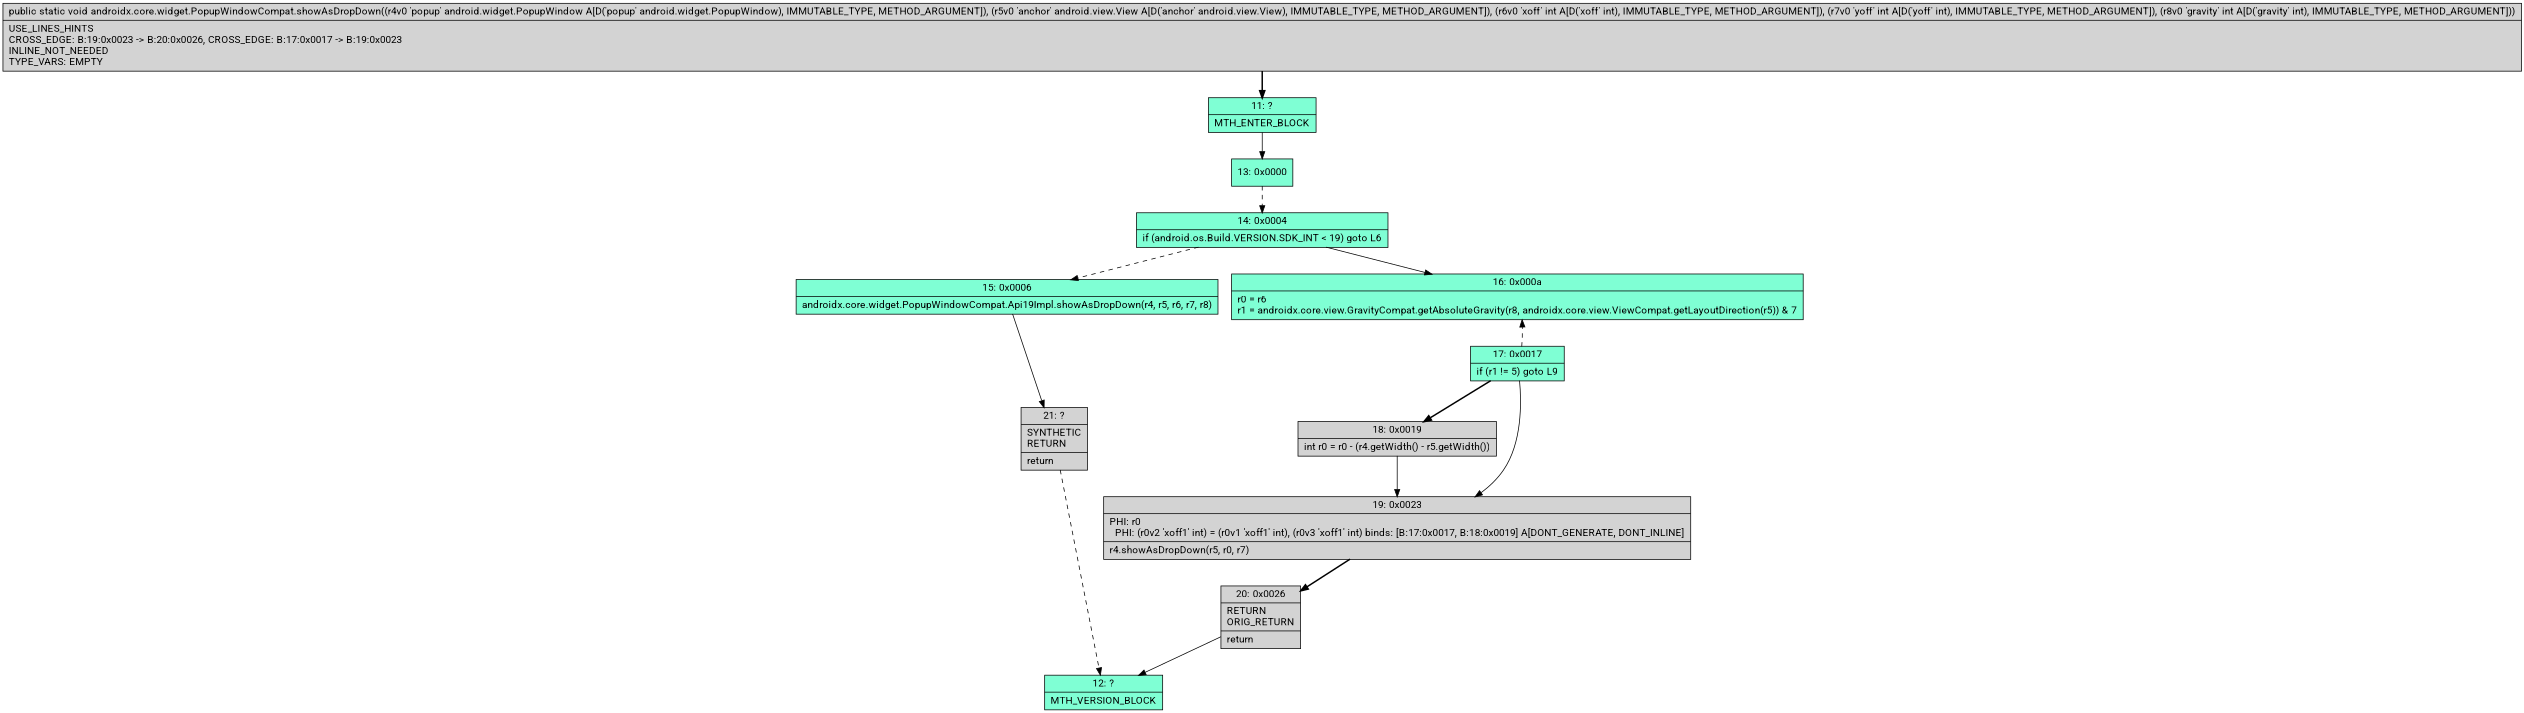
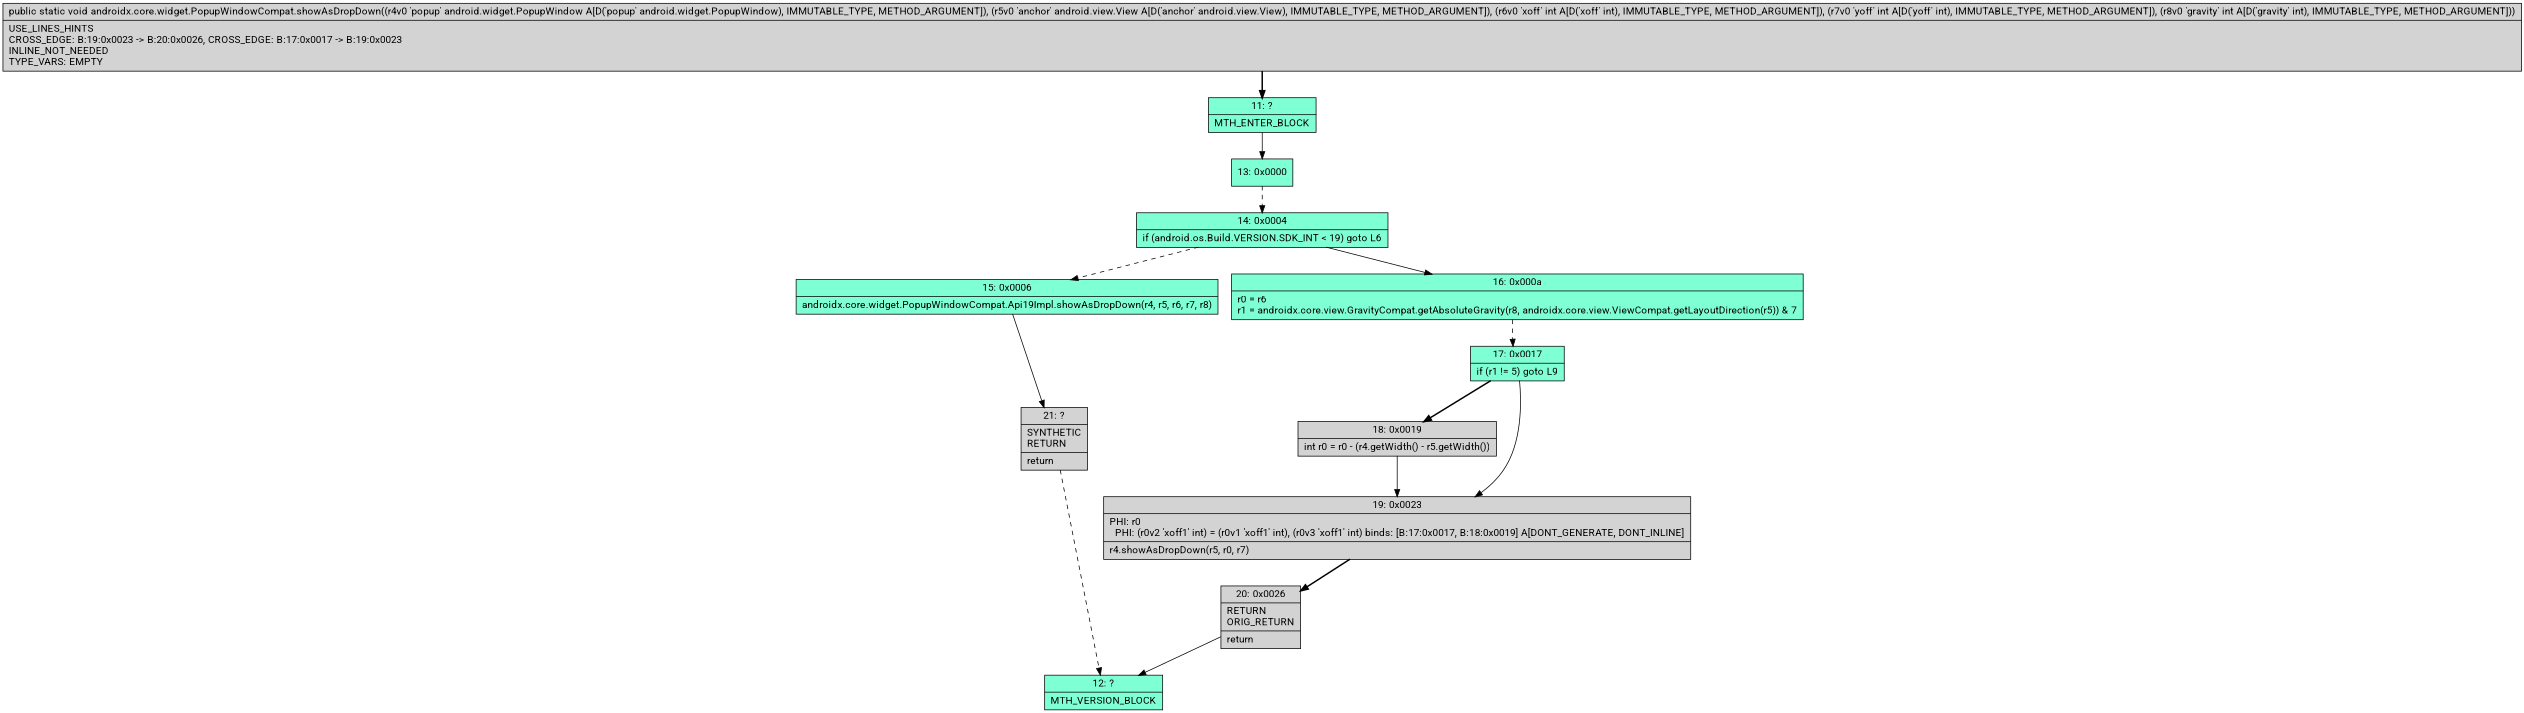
edge "17: 0x0017" -> "16: 0x000a": reversed
